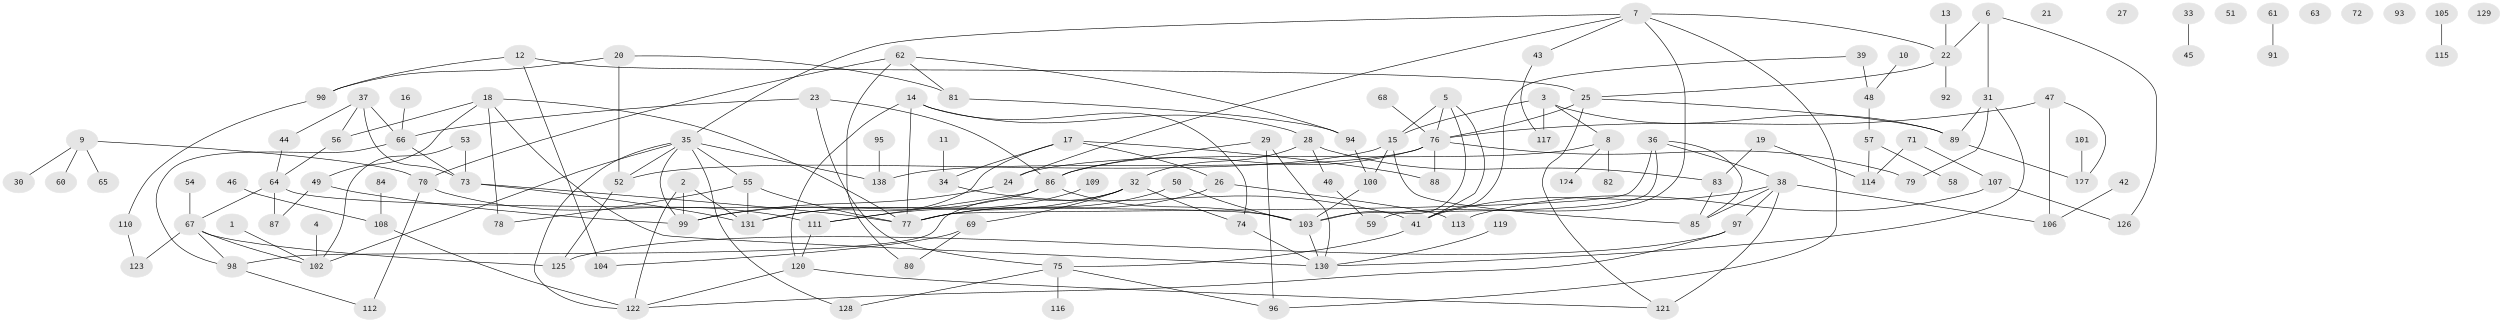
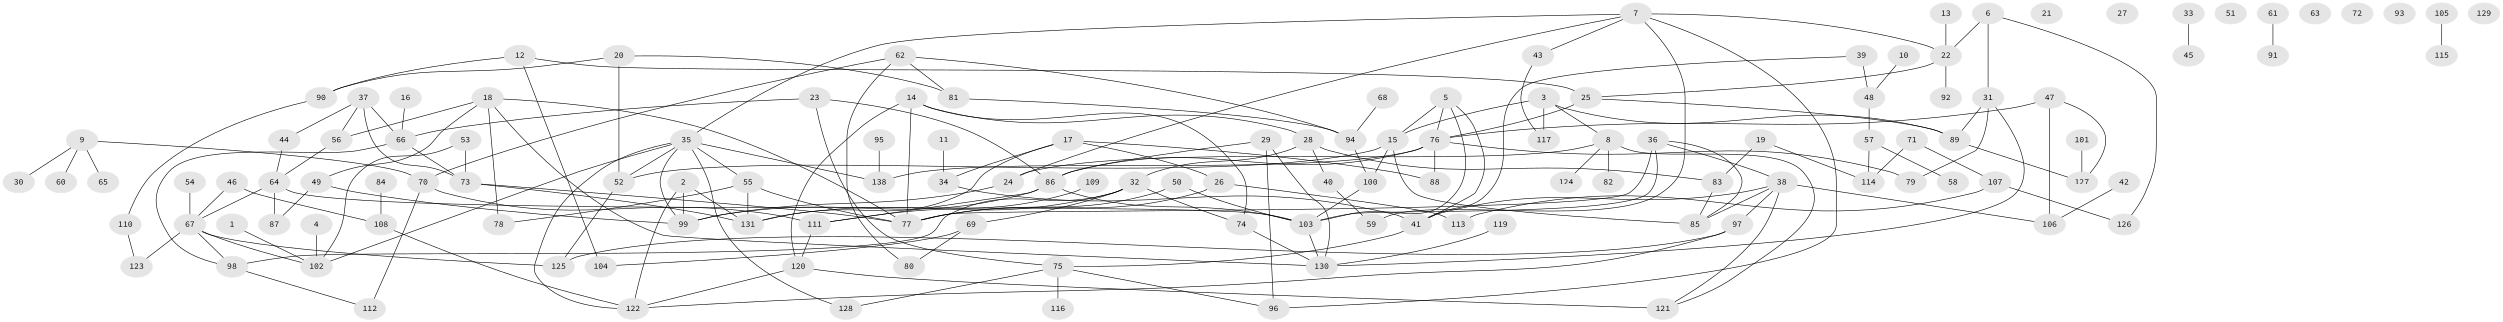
edge "68" -- "76": now "68" -- "94"
edge "46" -- "67": added
edge "25" -- "121": now "8" -- "121"
